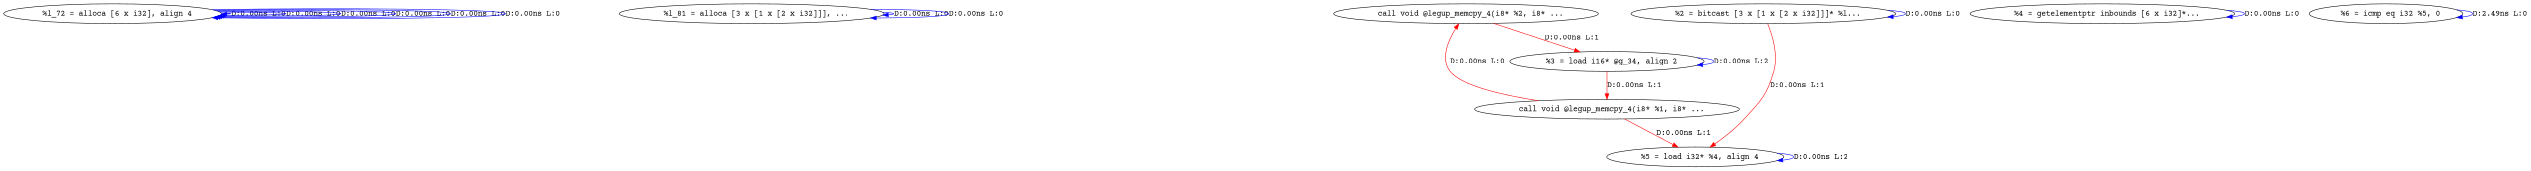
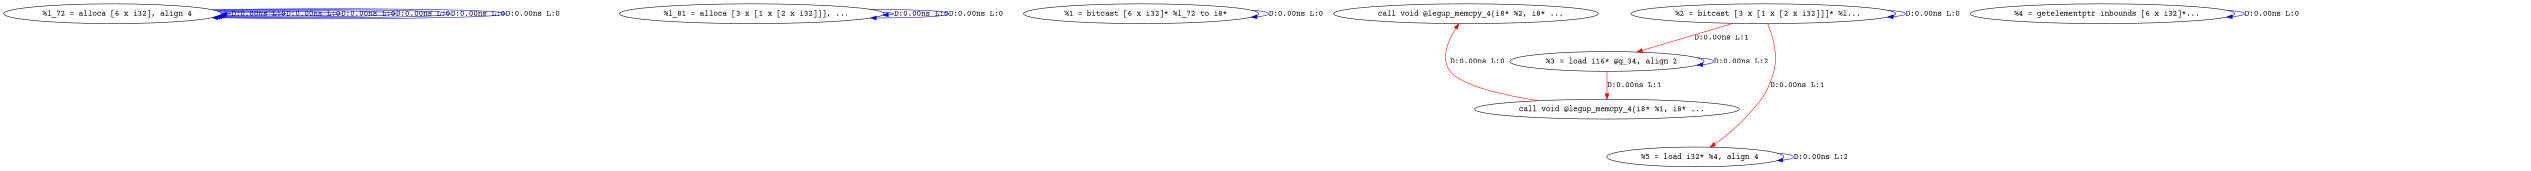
node "%1 = bitcast [6 x i32]* %l_72 to i8*": added
node "%6 = icmp eq i32 %5, 0": removed
edge "call void @legup_memcpy_4(i8* %2, i8* ..." -> "%3 = load i16* @g_34, align 2": now "%2 = bitcast [3 x [1 x [2 x i32]]]* %l..." -> "%3 = load i16* @g_34, align 2"
edge "call void @legup_memcpy_4(i8* %1, i8* ..." -> "%5 = load i32* %4, align 4": removed, label "D:0.00ns L:1"
